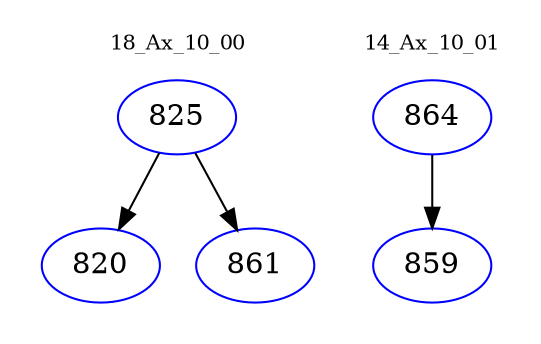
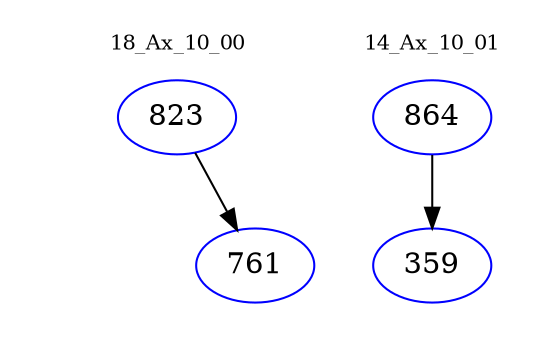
node "825": label "825" -> "823"
node "820": removed
node "861": label "861" -> "761"
node "859": label "859" -> "359"
